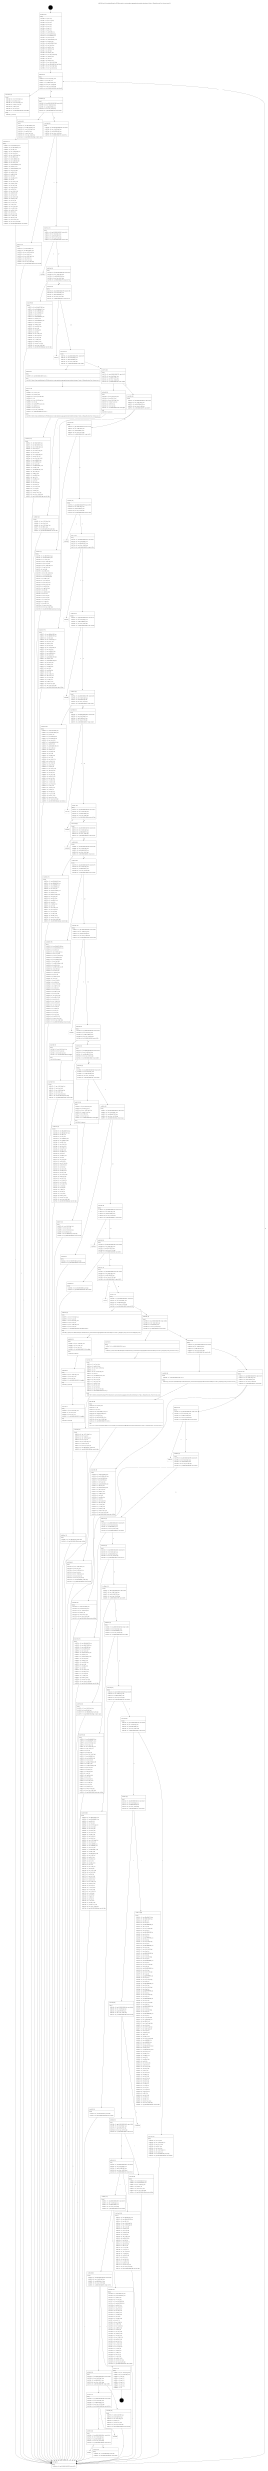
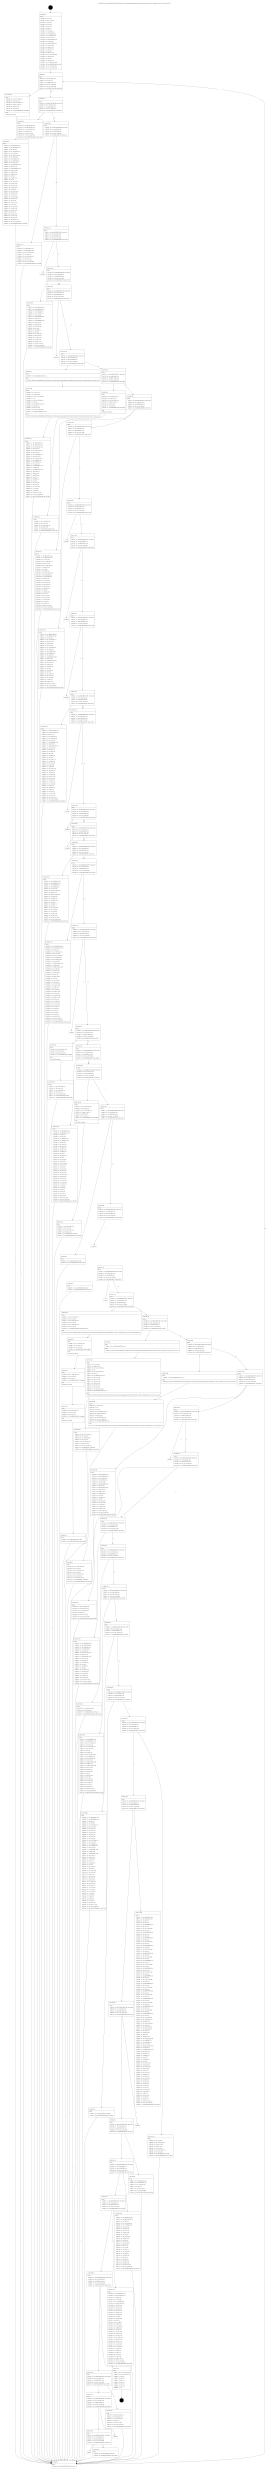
node "0x401934 [28]": removed
